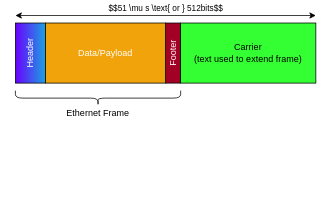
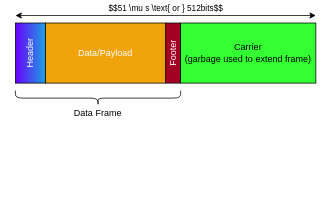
node "Carrier (text used to extend frame)": label "Carrier (text used to extend frame)" -> "Carrier (garbage used to extend frame)"
node "Ethernet Frame": label "Ethernet Frame" -> "Data Frame"
